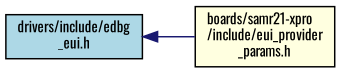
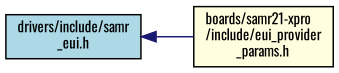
node "drivers/include/edbg _eui.h": label "drivers/include/edbg _eui.h" -> "drivers/include/samr _eui.h"
